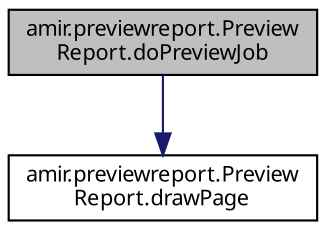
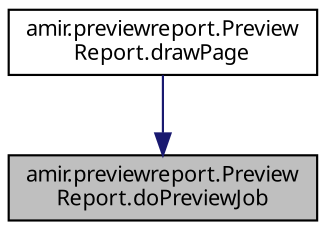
edge "amir.previewreport.Preview Report.doPreviewJob" -> "amir.previewreport.Preview Report.drawPage": reversed
